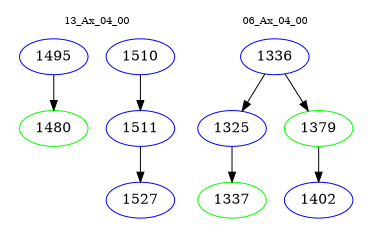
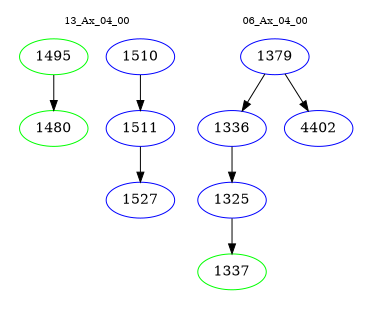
node "1495": color blue -> green
edge "1336" -> "1379": reversed
node "1379": color green -> blue
node "1402": label "1402" -> "4402"
